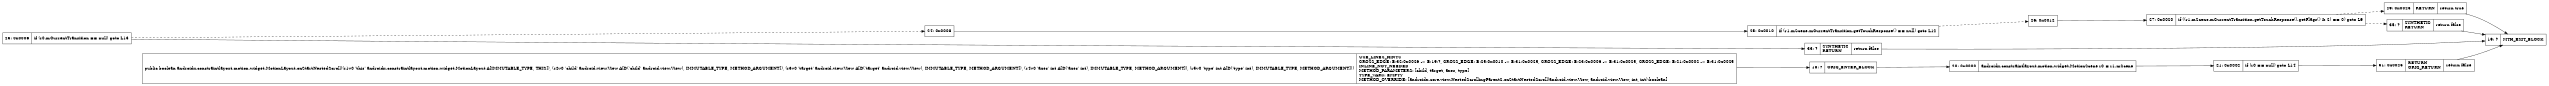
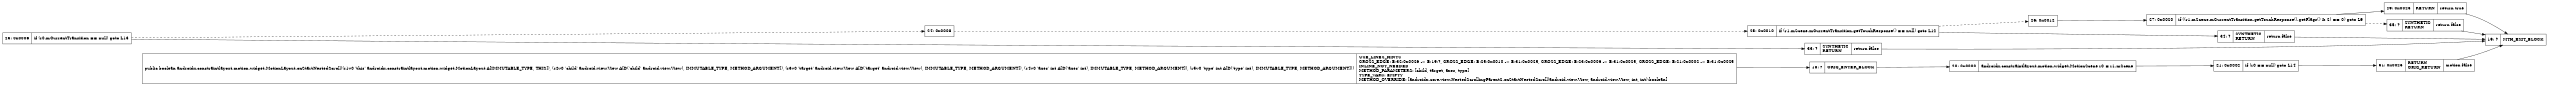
edge "27: 0x0020" -> "29: 0x0023": style dashed -> solid
edge "24: 0x0008" -> "25: 0x0010": style solid -> dashed
node "34: ?": added
node "31: 0x0025": text "return false" -> "motion false"
